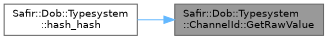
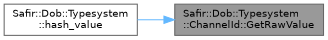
node "Safir::Dob::Typesystem ::hash_hash": label "Safir::Dob::Typesystem ::hash_hash" -> "Safir::Dob::Typesystem ::hash_value"
